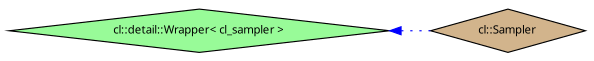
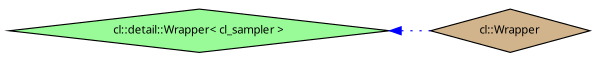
node "cl::Sampler": label "cl::Sampler" -> "cl::Wrapper"
